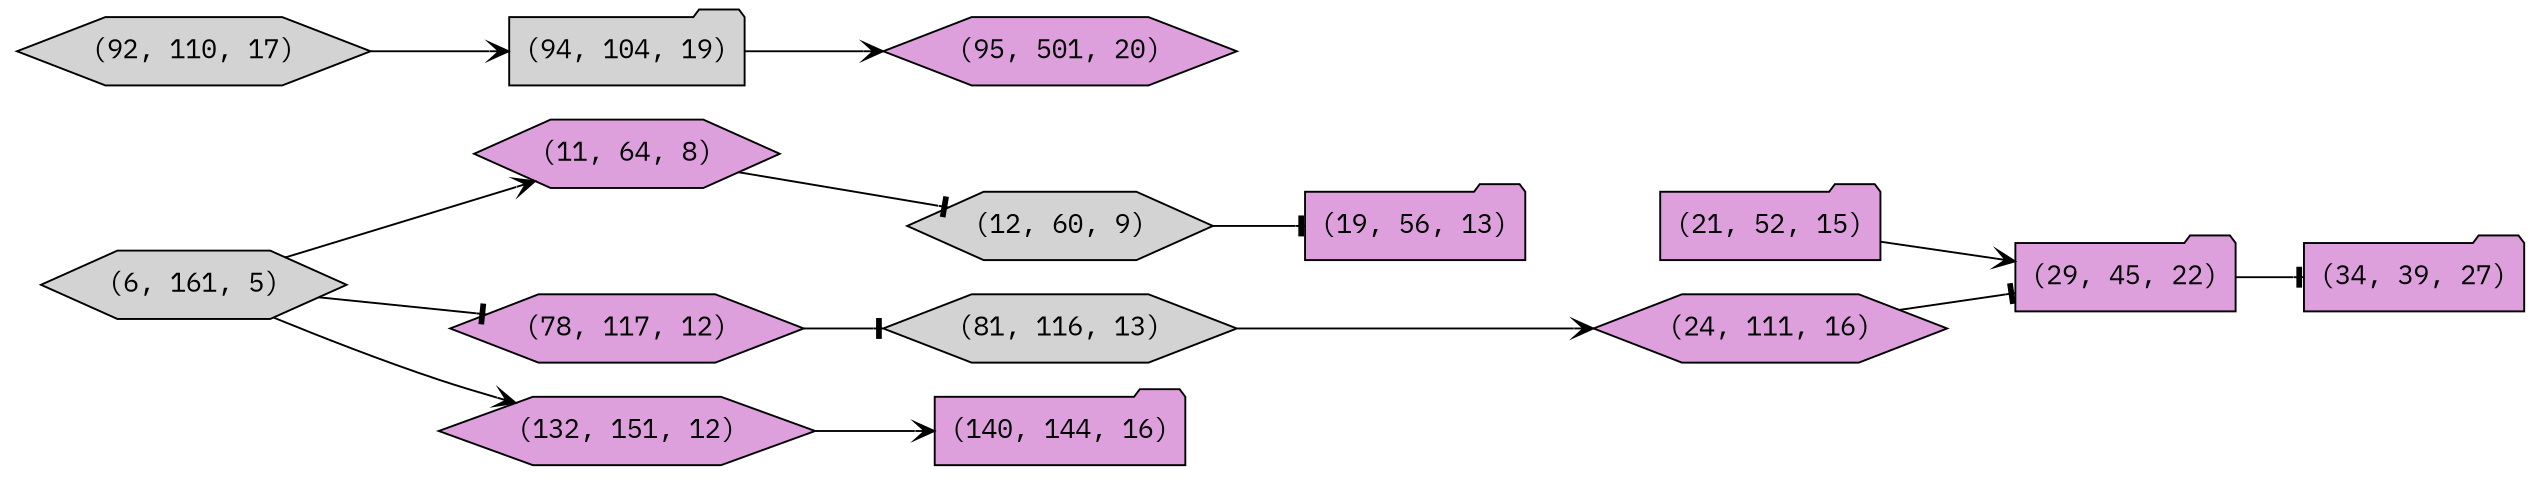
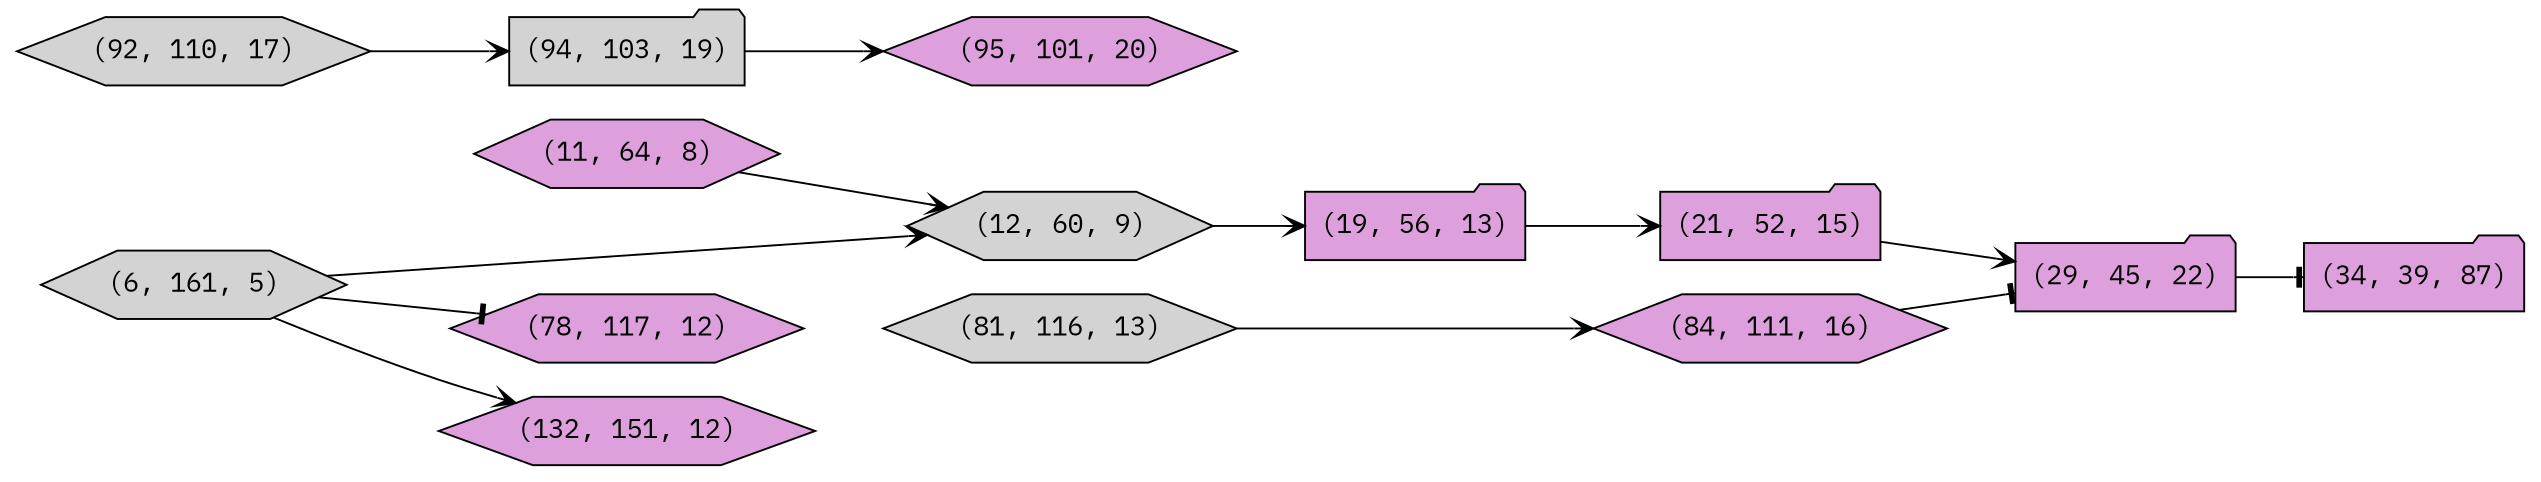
node "(94, 104, 19)": label "(94, 104, 19)" -> "(94, 103, 19)"
node "(95, 501, 20)": label "(95, 501, 20)" -> "(95, 101, 20)"
edge "(11, 64, 8)" -> "(12, 60, 9)": arrowhead tee -> vee
edge "(6, 161, 5)" -> "(11, 64, 8)": now "(6, 161, 5)" -> "(12, 60, 9)"
edge "(12, 60, 9)" -> "(19, 56, 13)": arrowhead tee -> vee
edge "(19, 56, 13)" -> "(21, 52, 15)": added
node "(34, 39, 27)": label "(34, 39, 27)" -> "(34, 39, 87)"
edge "(78, 117, 12)" -> "(81, 116, 13)": removed
node "(24, 111, 16)": label "(24, 111, 16)" -> "(84, 111, 16)"
node "(140, 144, 16)": removed
